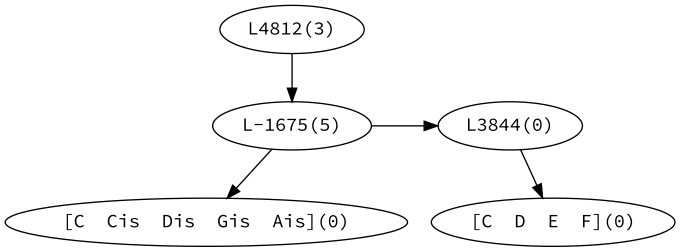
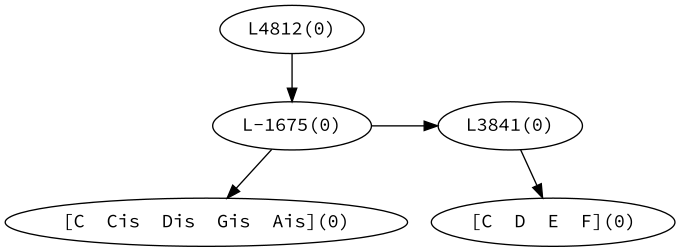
node "L4812(3)": label "L4812(3)" -> "L4812(0)"
node "L-1675(5)": label "L-1675(5)" -> "L-1675(0)"
node "L3844(0)": label "L3844(0)" -> "L3841(0)"
